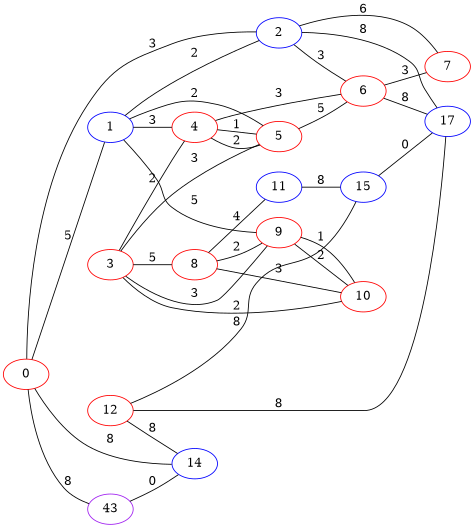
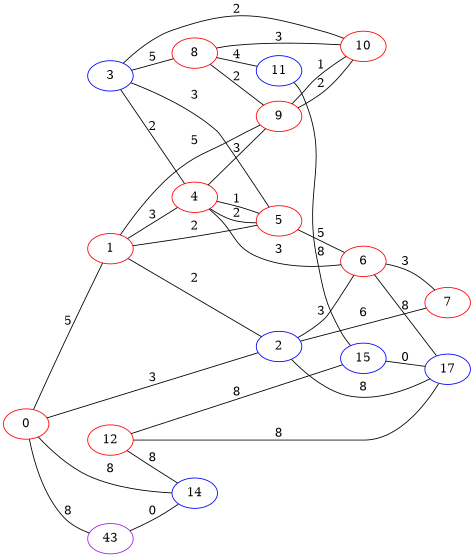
node "1": color blue -> red
node "3": color red -> blue
edge "9" -- "3": now "9" -- "4"
